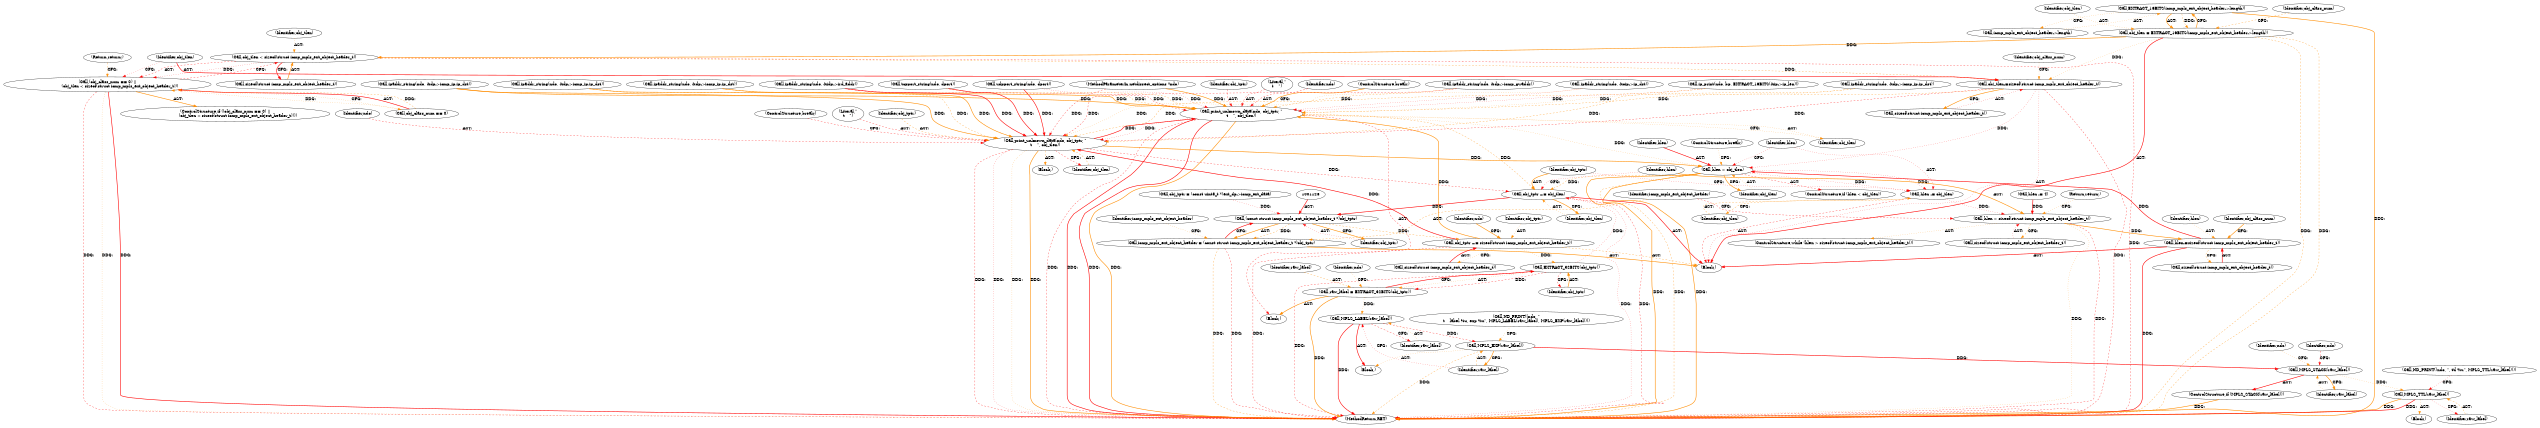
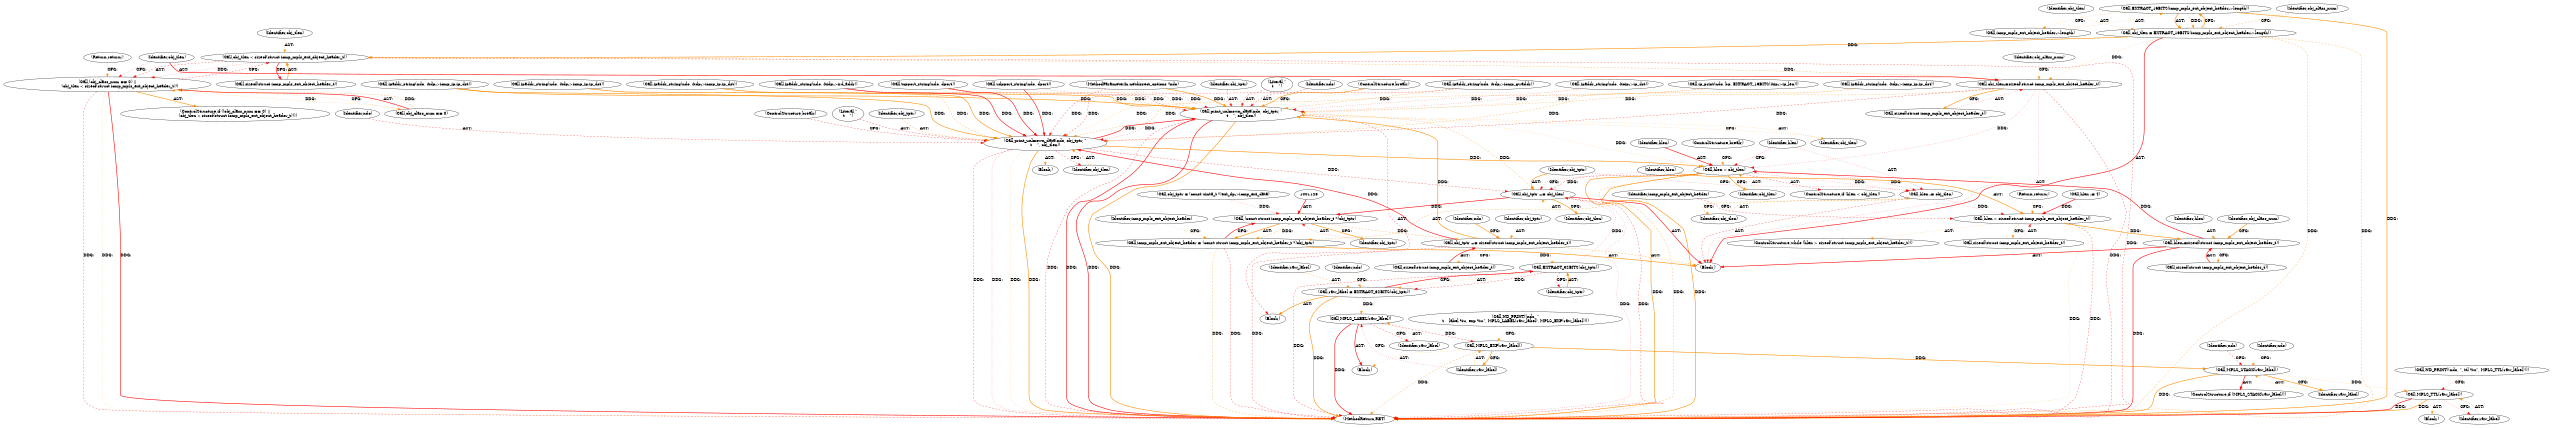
edge "(Call,hlen < obj_tlen)" -> "(Call,obj_tptr += obj_tlen)": color darkorange -> red
edge "(Call,MPLS_EXP(raw_label))" -> "(Call,MPLS_STACK(raw_label))": color red -> darkorange
edge "(ControlStructure,if (MPLS_STACK(raw_label)))" -> "(MethodReturn,RET)": now "(Call,MPLS_STACK(raw_label))" -> "(MethodReturn,RET)"
